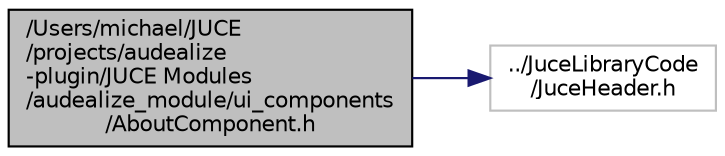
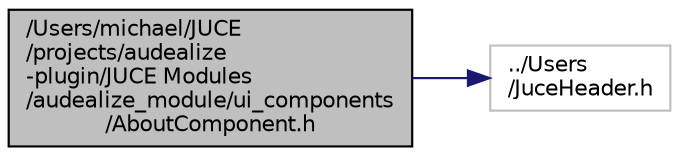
node "../JuceLibraryCode /JuceHeader.h": label "../JuceLibraryCode /JuceHeader.h" -> "../Users /JuceHeader.h"
